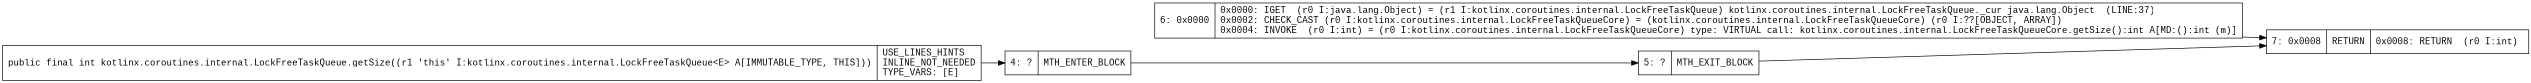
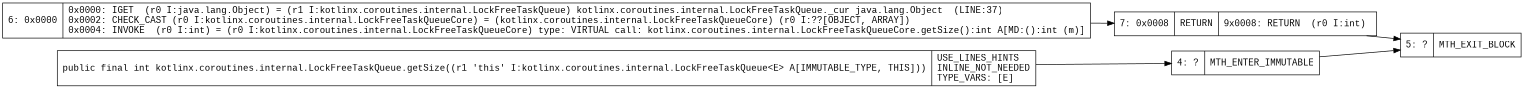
node "7: 0x0008": text "0x0008: RETURN  (r0 I:int)" -> "9x0008: RETURN  (r0 I:int)"
edge "5: ?" -> "7: 0x0008": reversed
node "4: ?": text "MTH_ENTER_BLOCK" -> "MTH_ENTER_IMMUTABLE"
